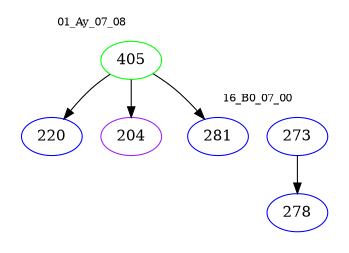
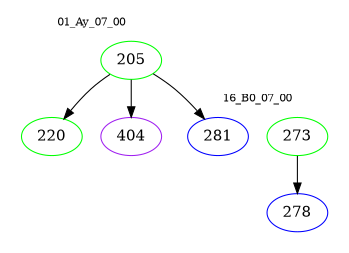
cluster "01_Ay_07_08": label "01_Ay_07_08" -> "01_Ay_07_00"
node "405": label "405" -> "205"
node "220": color blue -> green
node "204": label "204" -> "404"
node "273": color blue -> green
